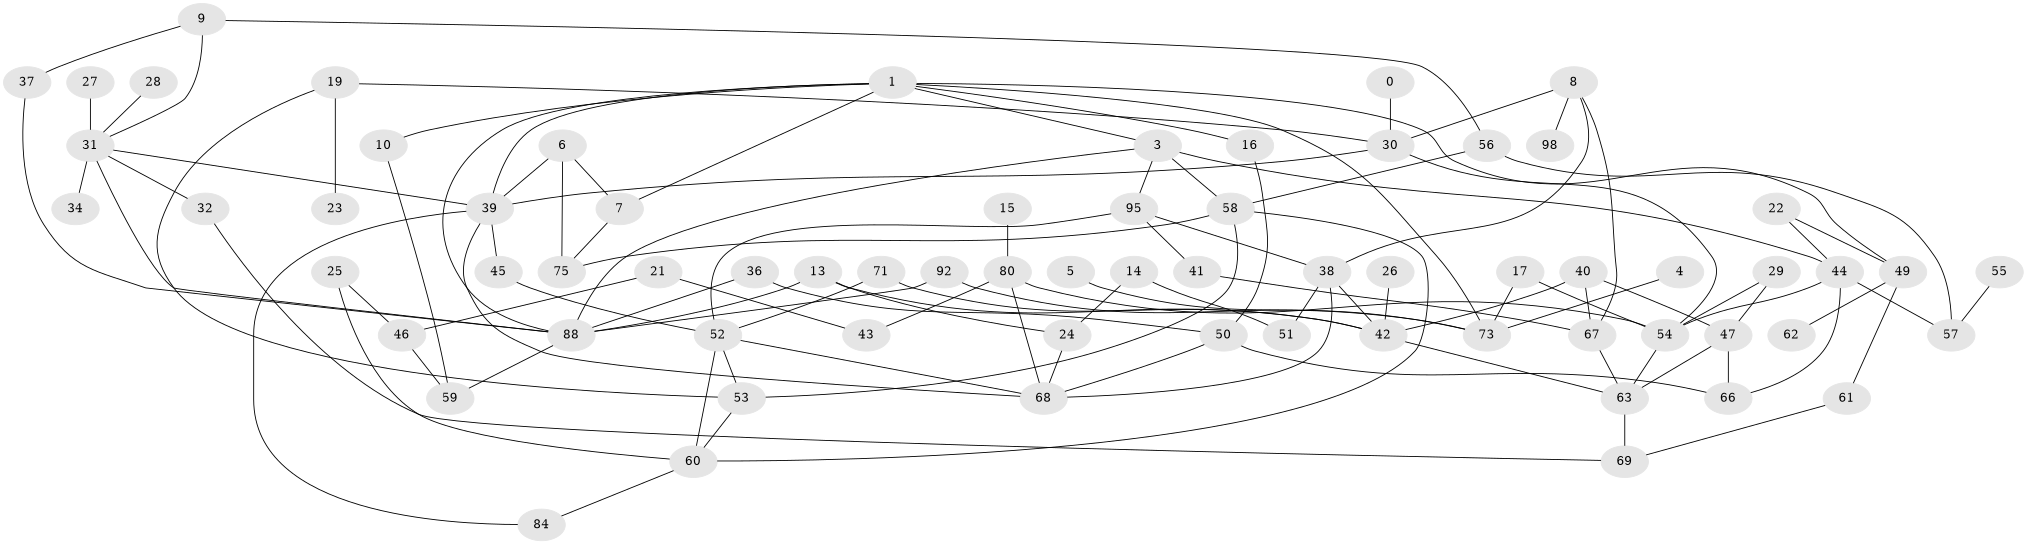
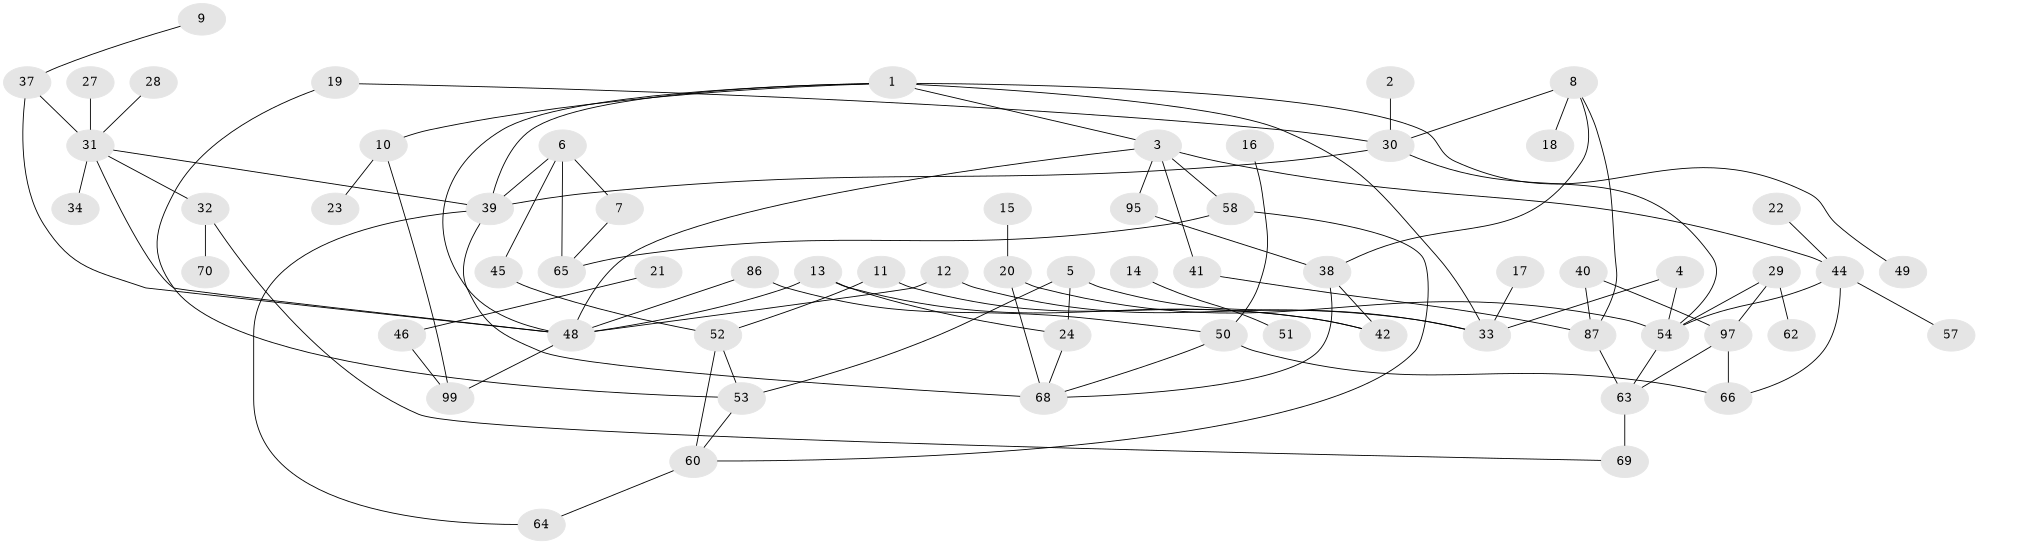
node "0": label "0" -> "2"
edge "9" -- "31": now "37" -- "31"
edge "1" -- "16": removed
edge "19" -- "23": now "10" -- "23"
edge "1" -- "7": removed
node "56": removed
node "98": label "98" -> "18"
edge "95" -- "52": removed
edge "39" -- "45": now "6" -- "45"
edge "95" -- "41": now "3" -- "41"
edge "22" -- "49": removed
node "70": added
node "25": removed
node "75": label "75" -> "65"
node "36": label "36" -> "86"
node "71": label "71" -> "11"
node "92": label "92" -> "12"
node "80": label "80" -> "20"
node "26": removed
node "55": removed
edge "14" -- "24": now "5" -- "24"
edge "38" -- "51": removed
edge "49" -- "62": now "29" -- "62"
edge "17" -- "54": now "4" -- "54"
edge "40" -- "42": removed
node "88": label "88" -> "48"
node "43": removed
node "73": label "73" -> "33"
node "67": label "67" -> "87"
node "47": label "47" -> "97"
edge "52" -- "68": removed
edge "42" -- "63": removed
edge "58" -- "53": now "5" -- "53"
node "59": label "59" -> "99"
node "61": removed
node "84": label "84" -> "64"
